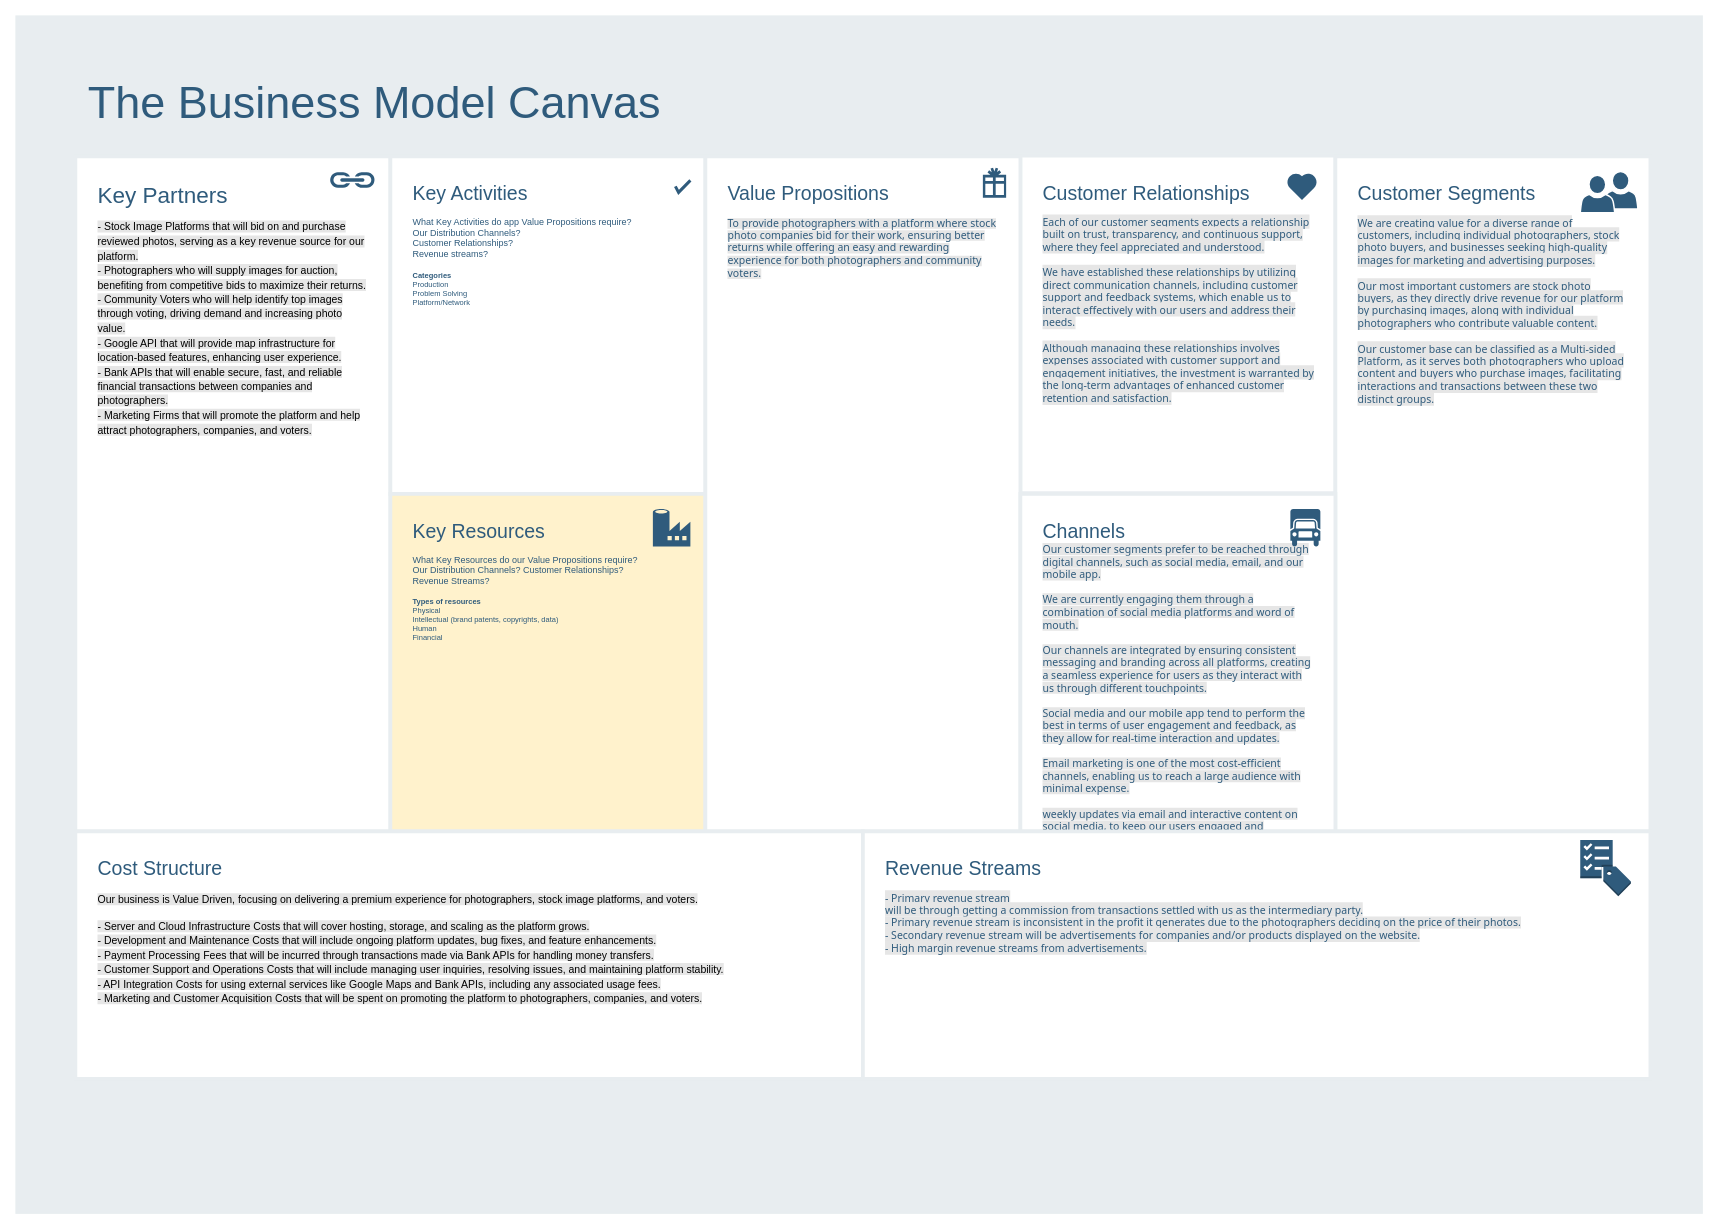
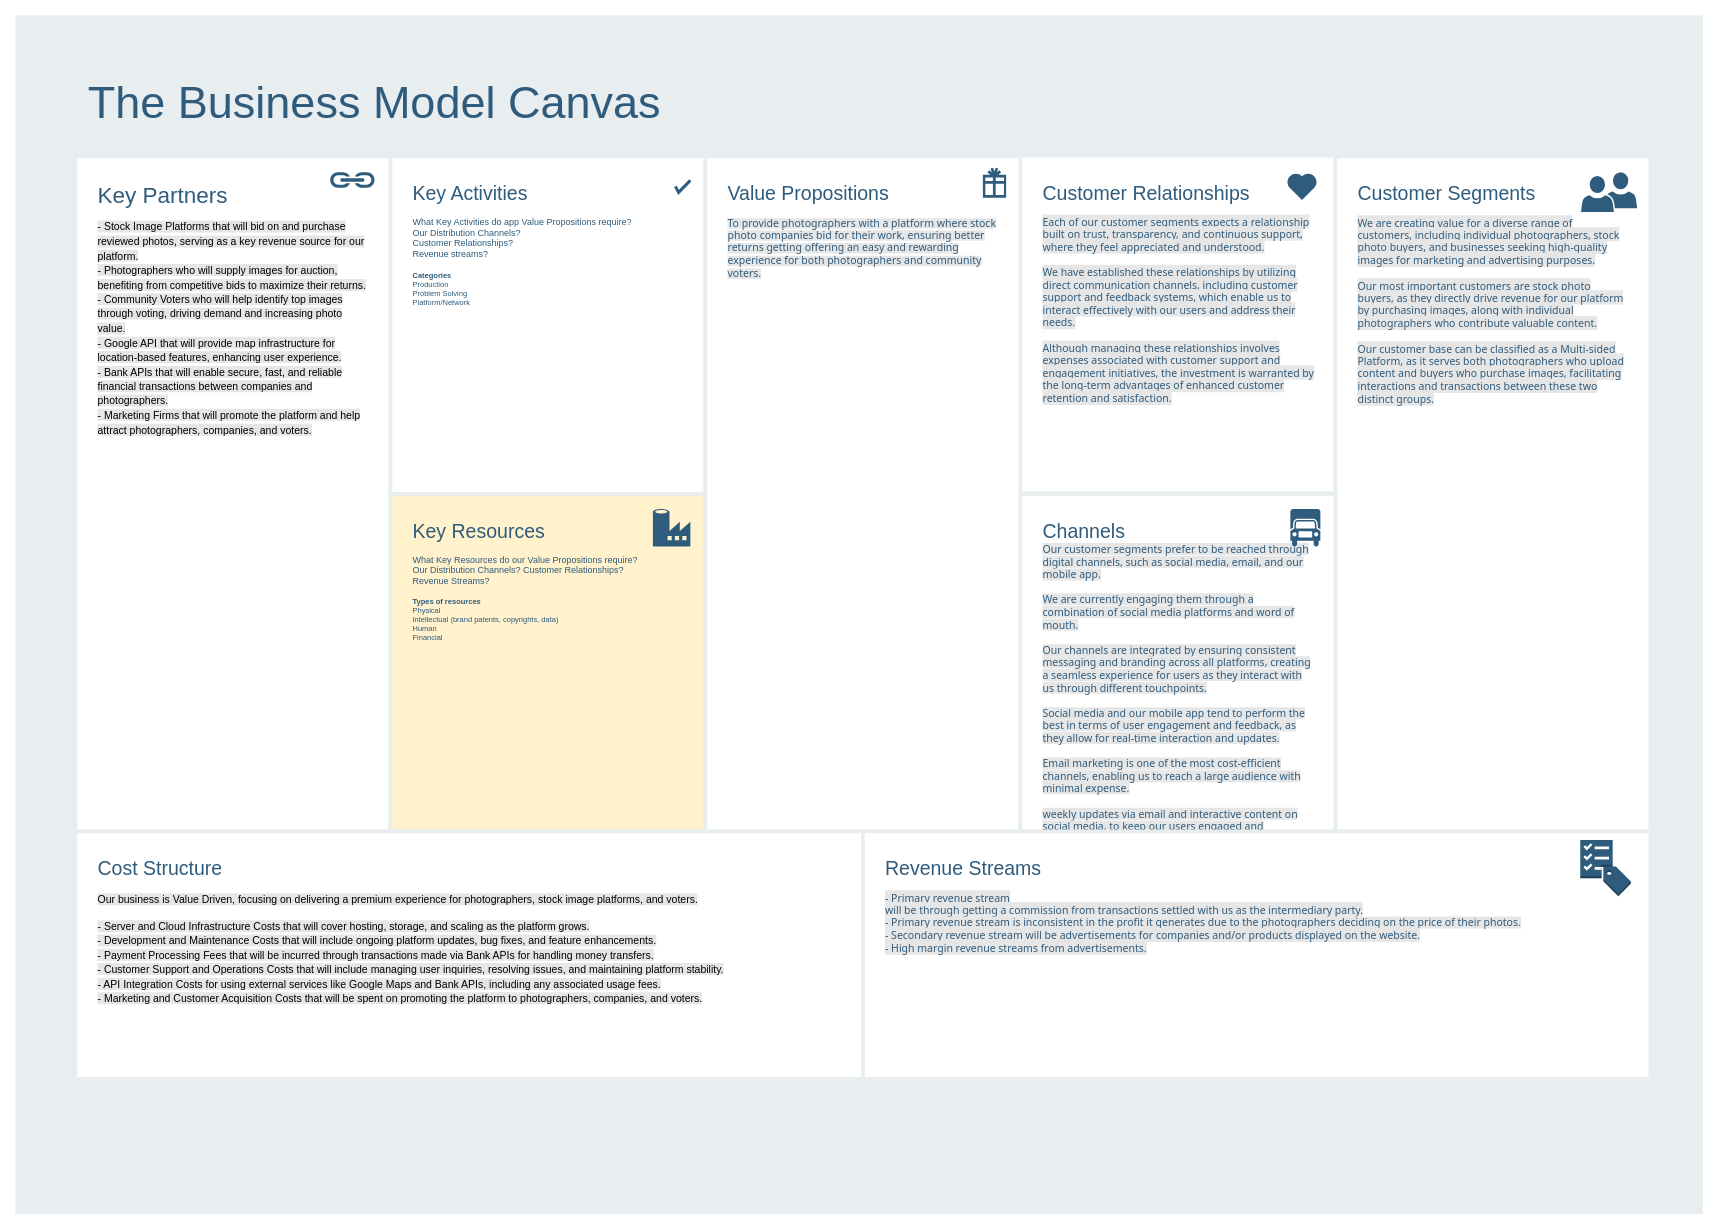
node "Value Propositions To provide photographers with a platform where stock photo companies bid for their work, ensuring better returns while offering an easy and rewarding experience for both photographers and community voters.": label "Value Propositions To provide photographers with a platform where stock photo companies bid for their work, ensuring better returns while offering an easy and rewarding experience for both photographers and community voters." -> "Value Propositions To provide photographers with a platform where stock photo companies bid for their work, ensuring better returns getting offering an easy and rewarding experience for both photographers and community voters."
